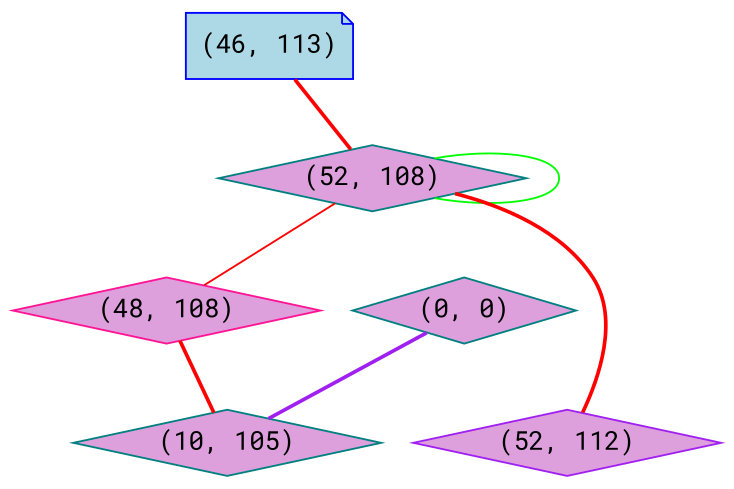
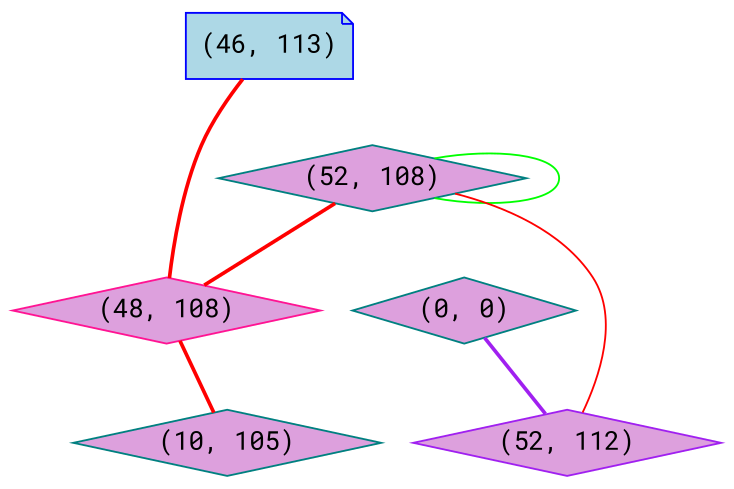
edge "(46, 113)" -- "(52, 108)": now "(46, 113)" -- "(48, 108)"
edge "(52, 108)" -- "(48, 108)": style solid -> bold
edge "(52, 108)" -- "(52, 112)": style bold -> solid
edge "(0, 0)" -- "(10, 105)": now "(0, 0)" -- "(52, 112)"
